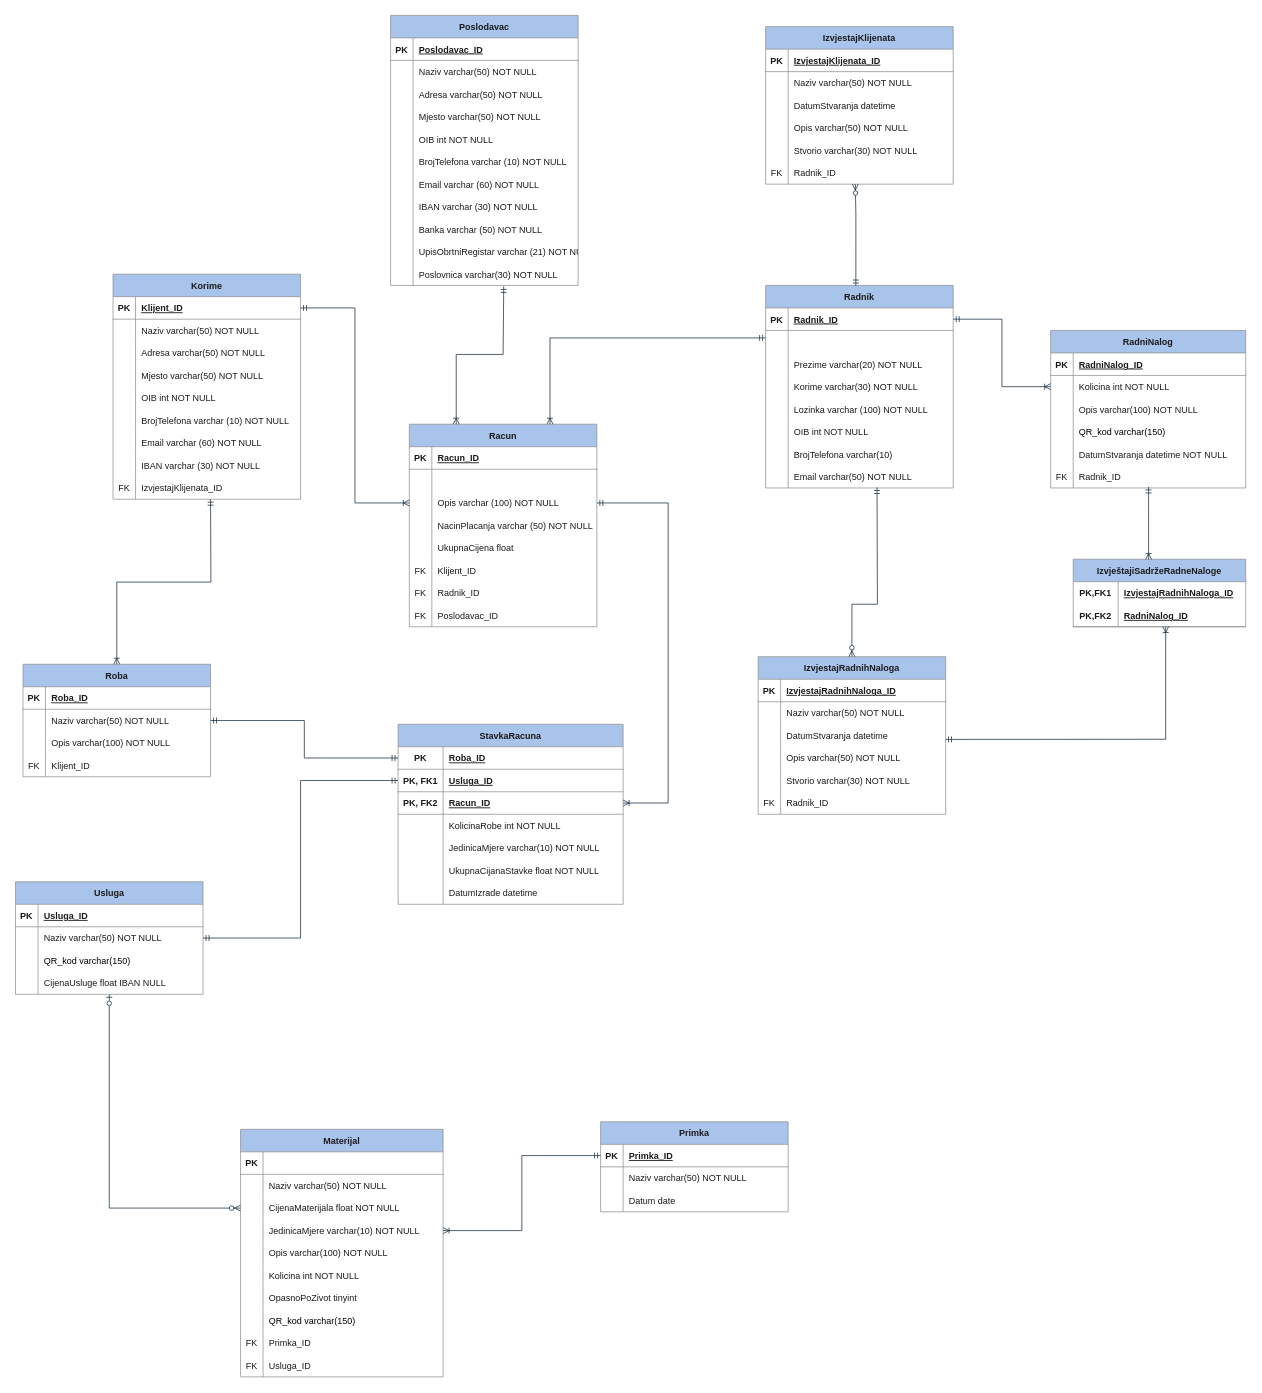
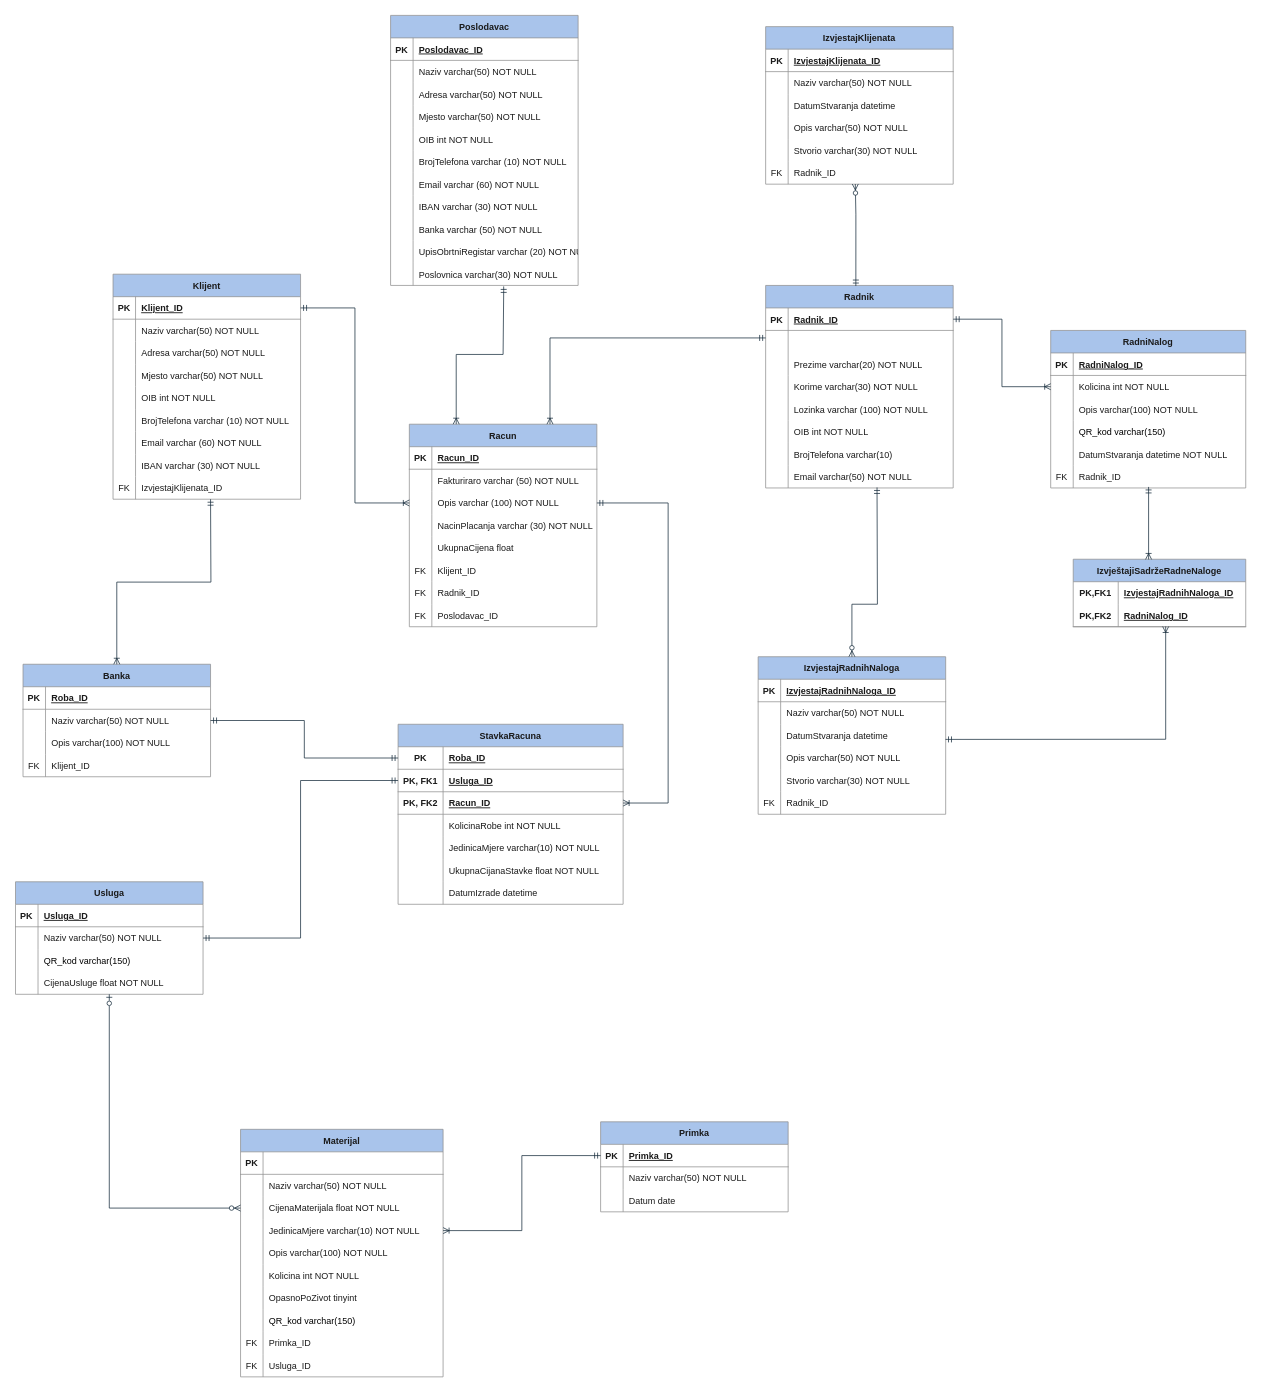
node "UpisObrtniRegistar varchar (21) NOT NULL": label "UpisObrtniRegistar varchar (21) NOT NULL" -> "UpisObrtniRegistar varchar (20) NOT NULL"
node "Korime": label "Korime" -> "Klijent"
node "Fakturiraro varchar (50) NOT NULL": added
node "NacinPlacanja varchar (50) NOT NULL": label "NacinPlacanja varchar (50) NOT NULL" -> "NacinPlacanja varchar (30) NOT NULL"
node "Roba": label "Roba" -> "Banka"
node "CijenaUsluge float IBAN NULL": label "CijenaUsluge float IBAN NULL" -> "CijenaUsluge float NOT NULL"
